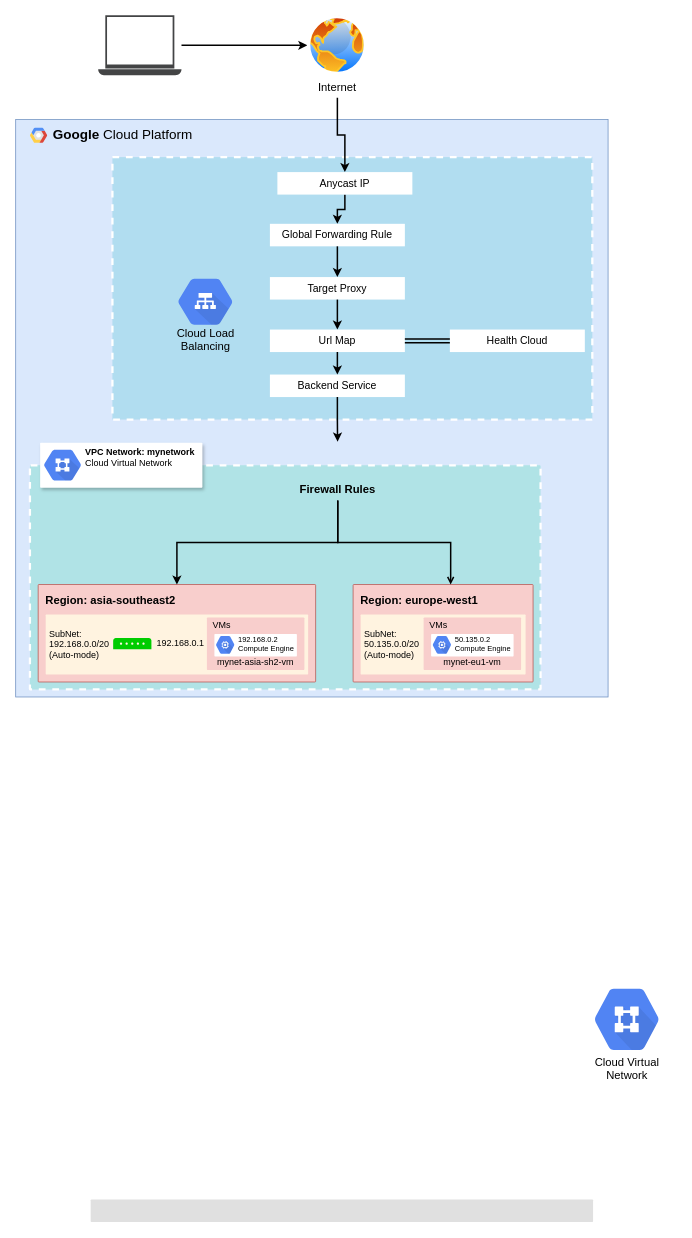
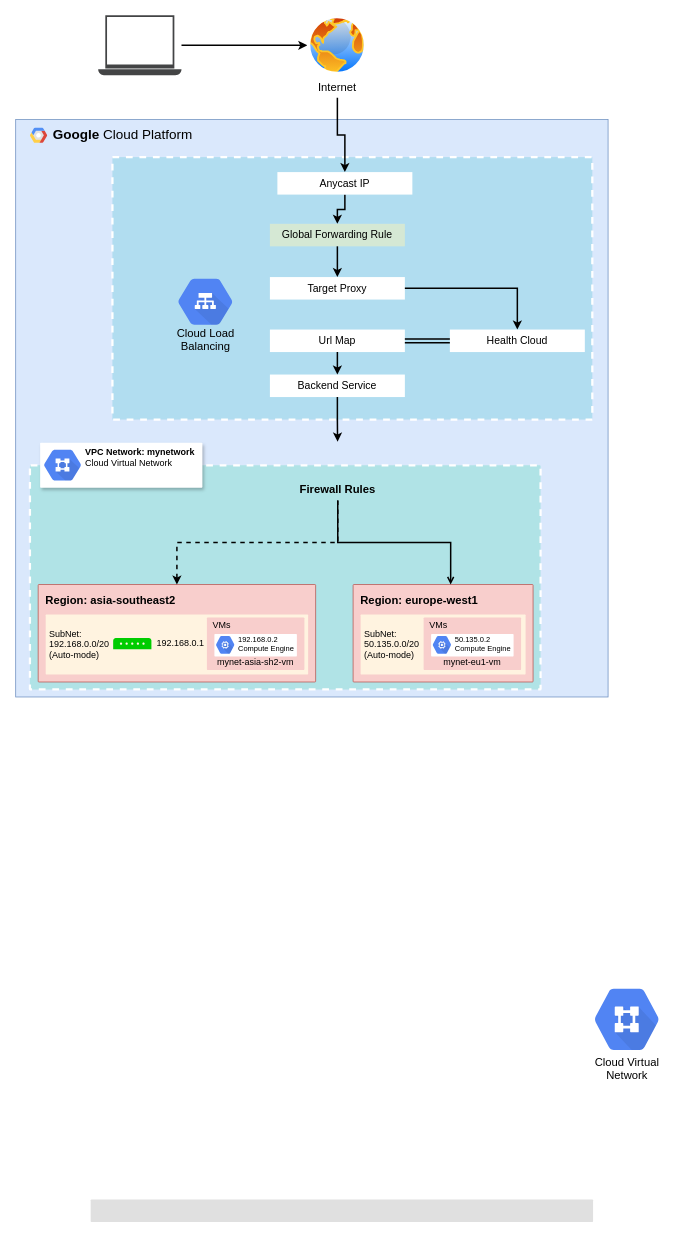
node "Global Forwarding Rule": fillcolor #ffffff -> #d5e8d4
edge "Target Proxy" -> "Url Map": now "Target Proxy" -> "Health Cloud"
edge "Firewall Rules" -> "Region: asia-southeast2": style solid -> dashed
